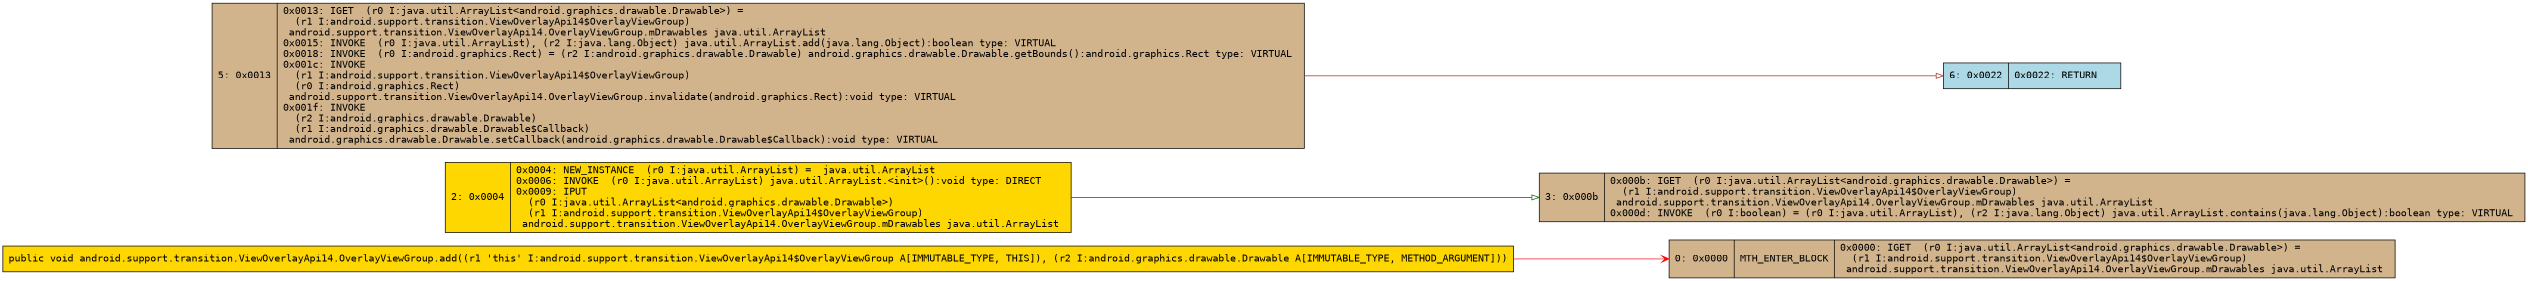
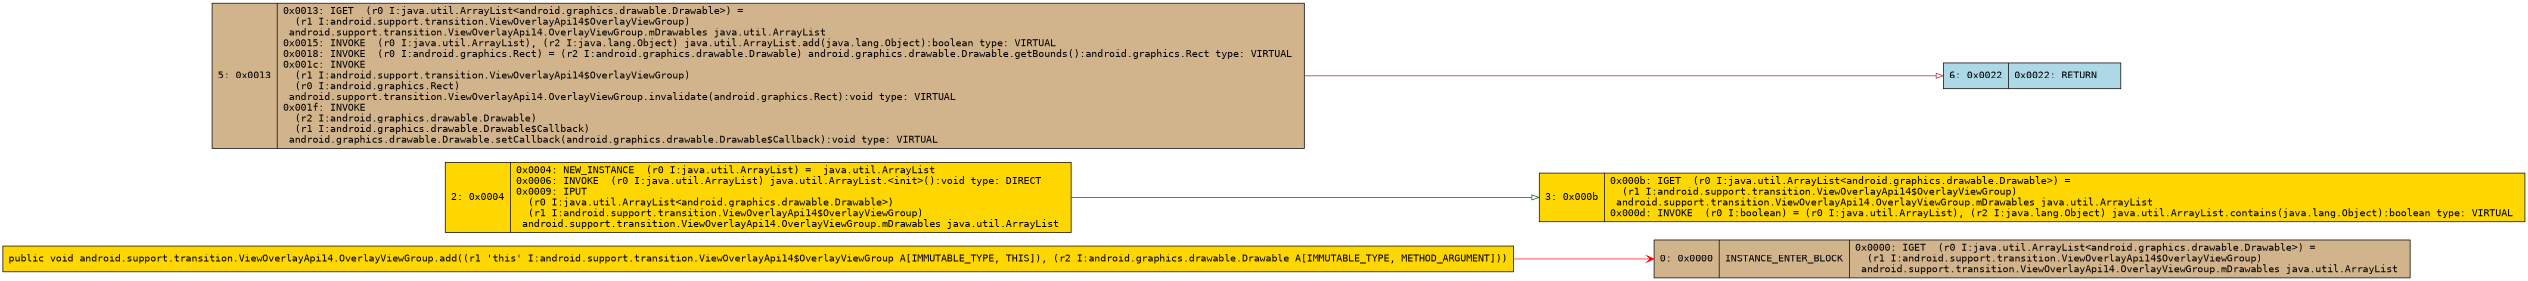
node "3: 0x000b": fillcolor tan -> gold
node "0: 0x0000": text "MTH_ENTER_BLOCK" -> "INSTANCE_ENTER_BLOCK"
